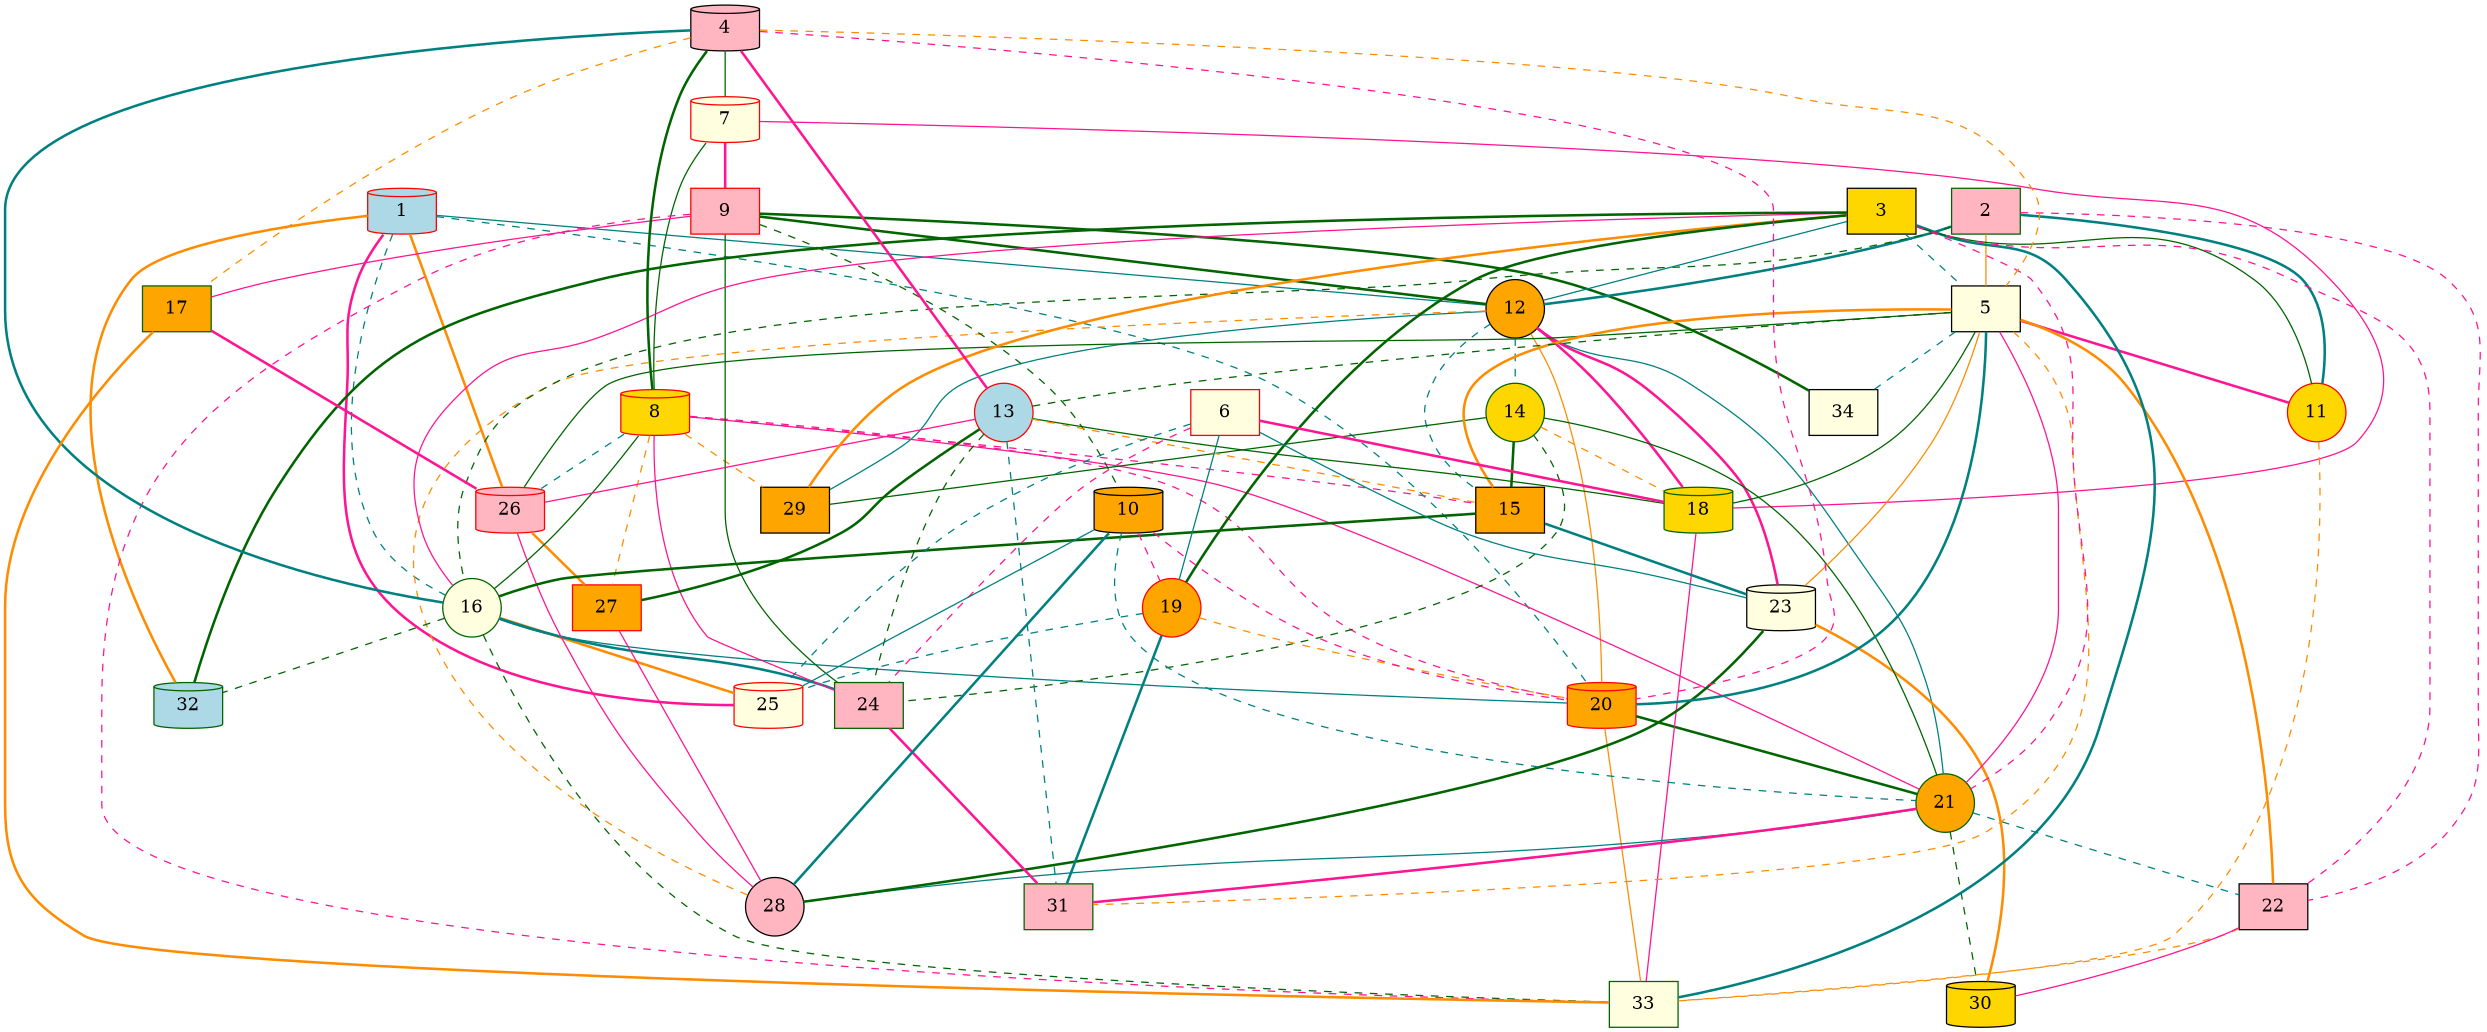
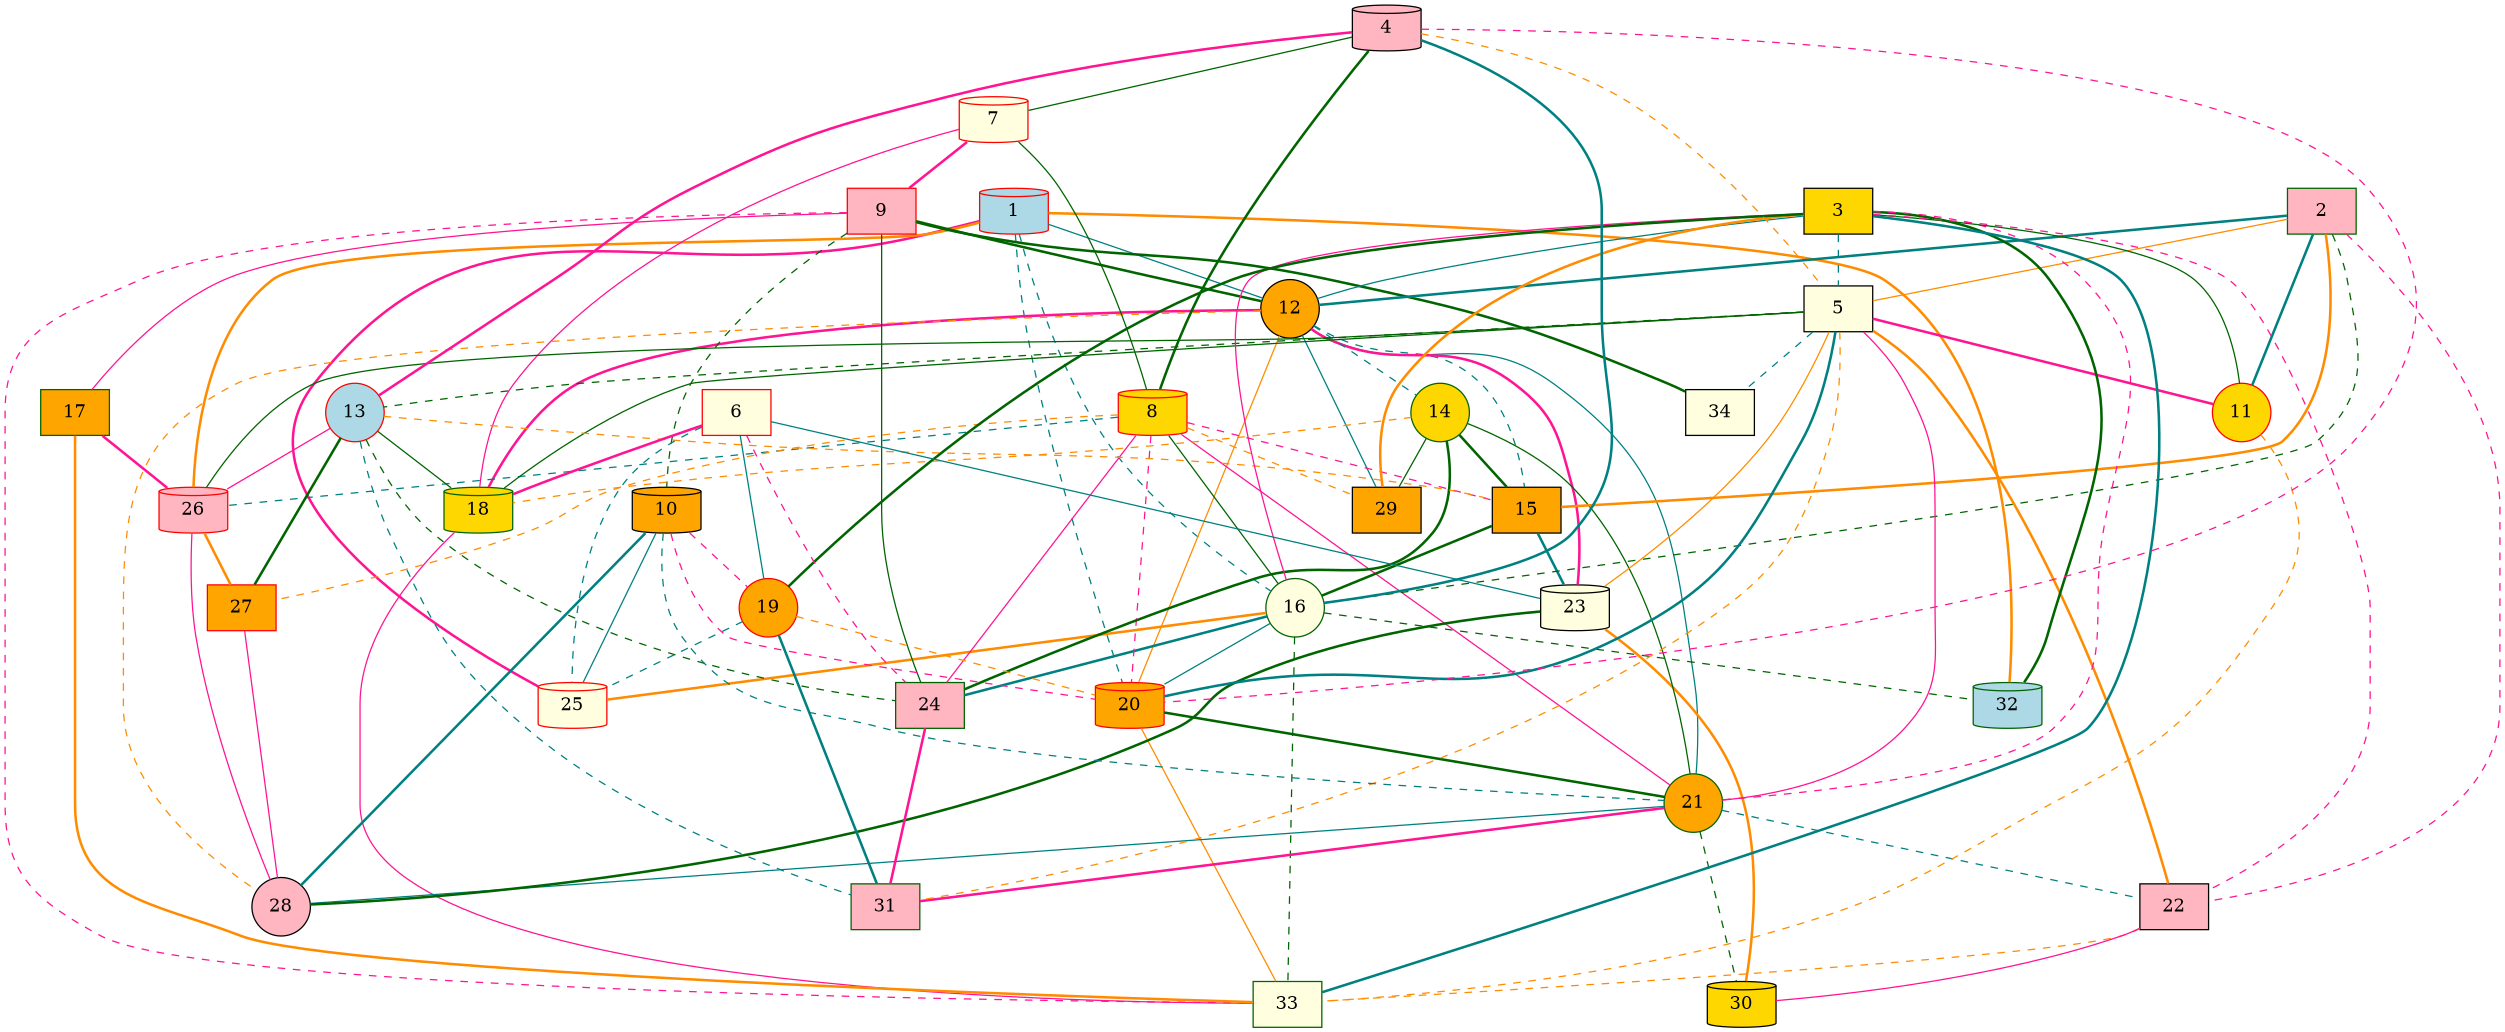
edge "4" -- "17": removed
edge "5" -- "15": now "2" -- "15"
edge "14" -- "24": style dashed -> bold
